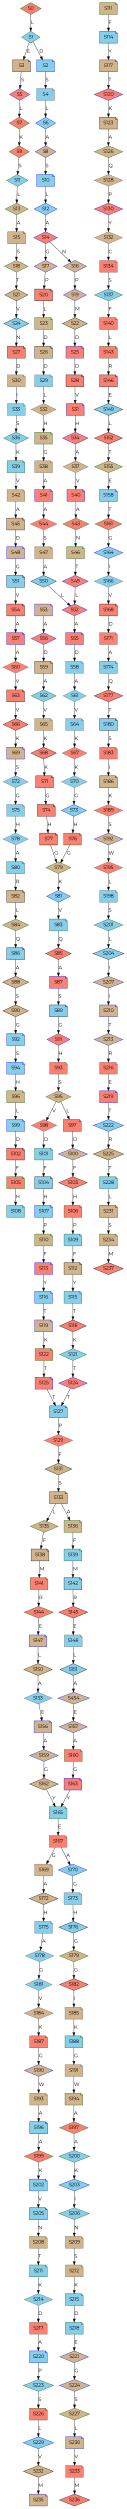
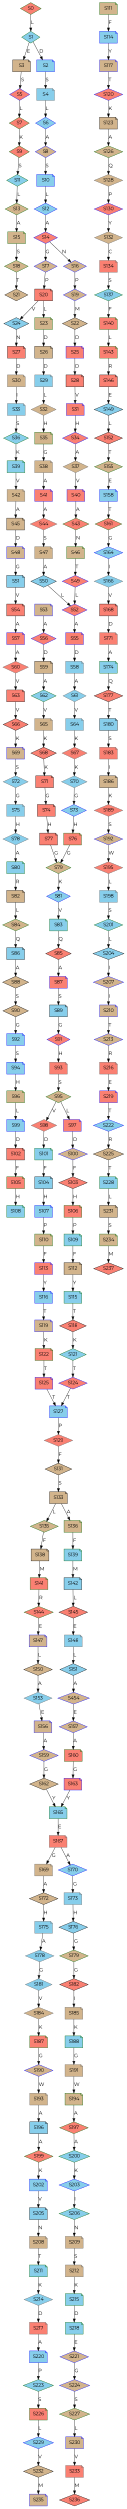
edge "S21" -> "S24": now "S20" -> "S24"
edge "S142" -> "S145": label "R" -> "L"
